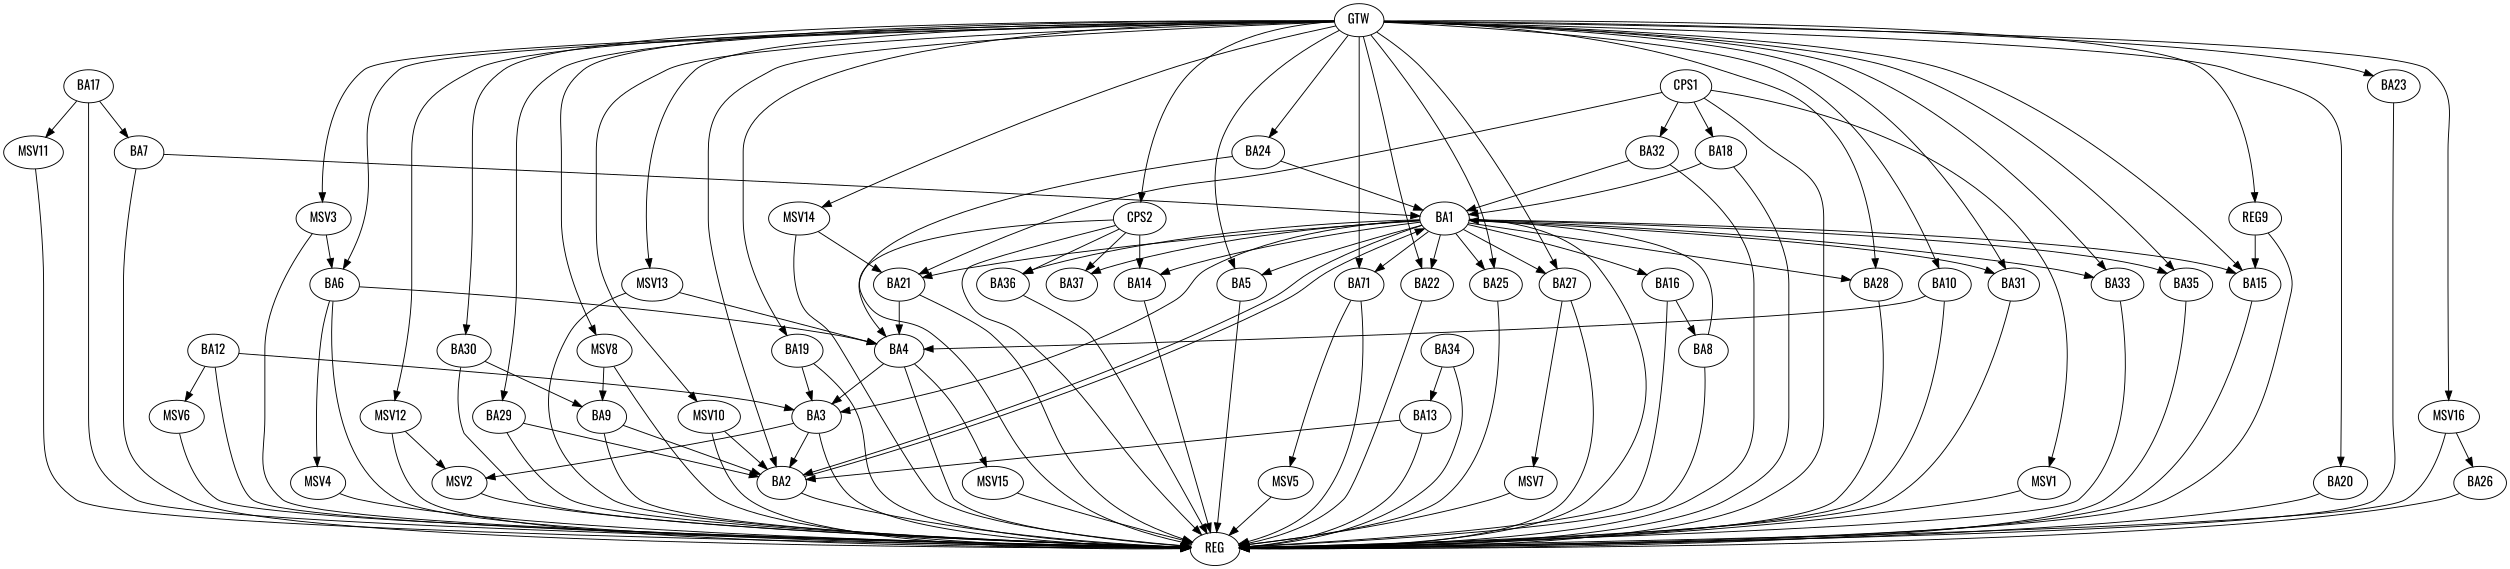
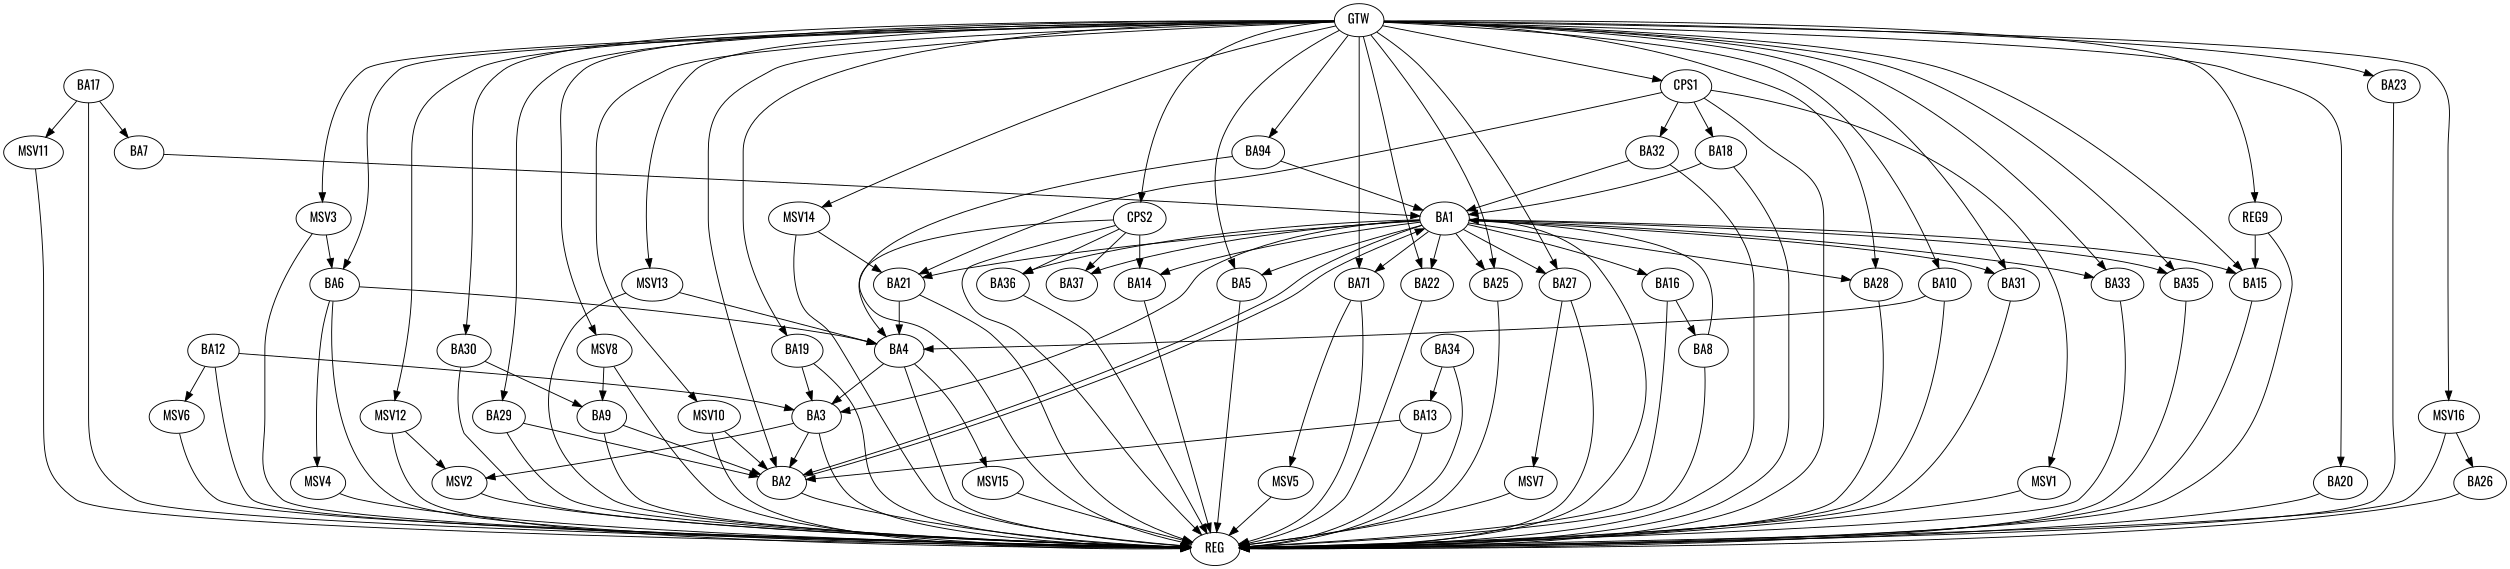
edge "GTW" -> "CPS1": added
node "BA24": label "BA24" -> "BA94"
edge "BA7" -> "REG": removed
